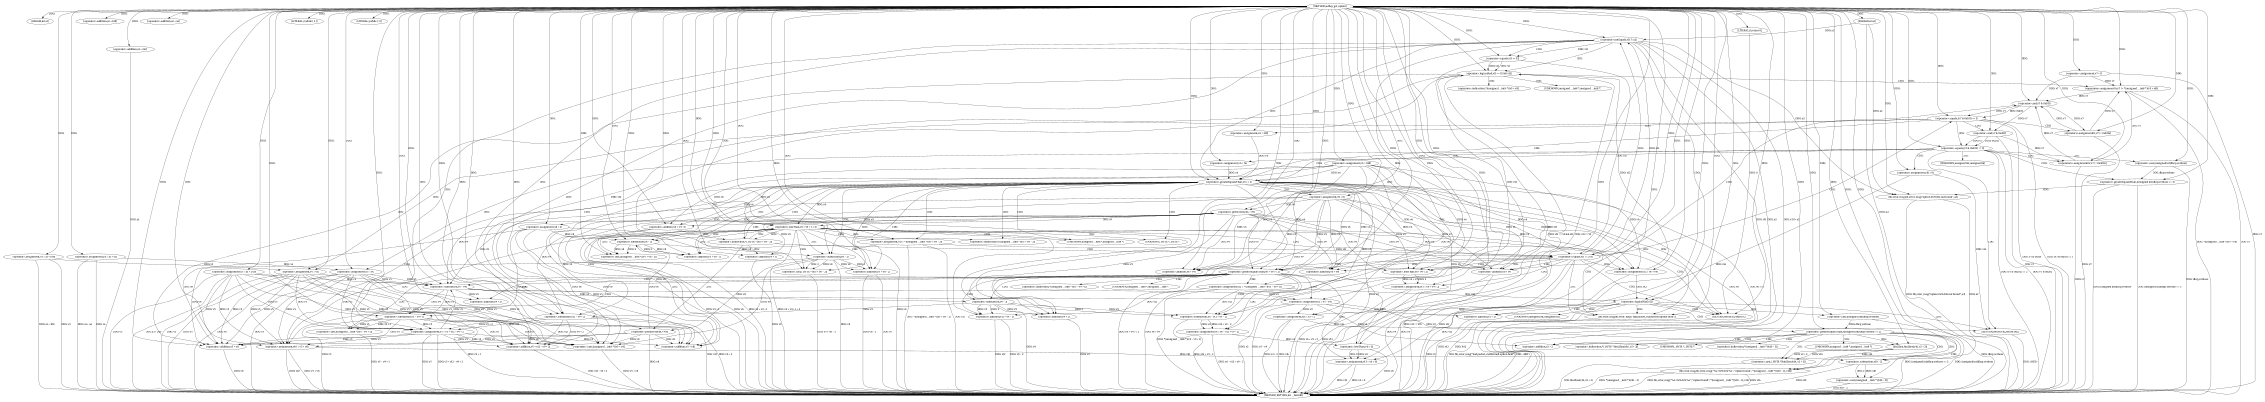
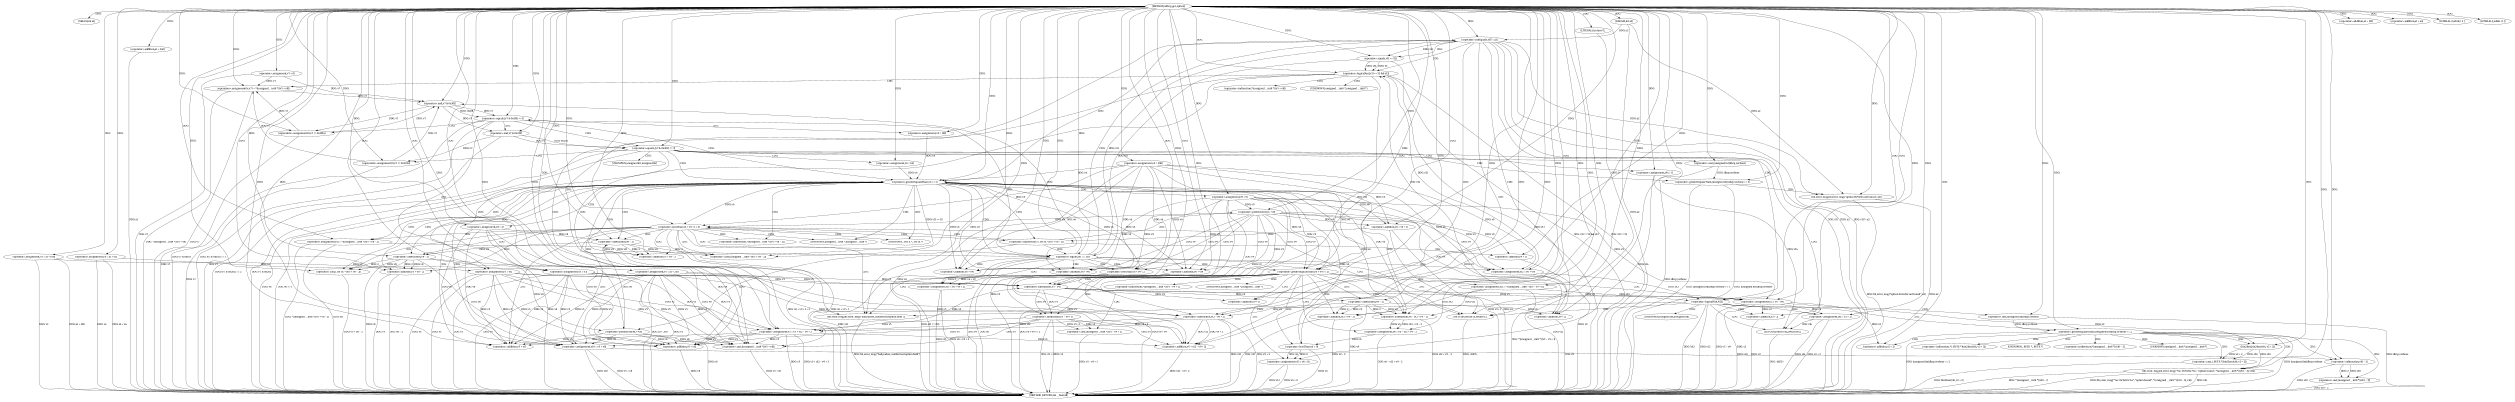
edge "(METHOD,udhcp_get_option)" -> "(<operator>.assignment,v13 = v6 < 0)": removed, label "DDG:"
edge "(<operator>.greaterEqualsThan,v6 >= 1)" -> "(<operator>.cast,(unsigned __int8 *)(v5 + v8 - 2))": label "CDG: " -> "DDG: v11 == 52"
edge "(<operator>.assignment,v9 = 0)" -> "(<operator>.lessThan,v6 + v9 < 2)": now "(<operator>.assignment,v9 = 0)" -> "(<operator>.assignment,v2 = v5 - v9)"
